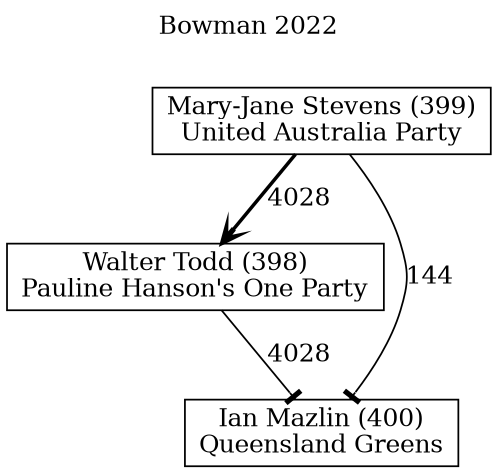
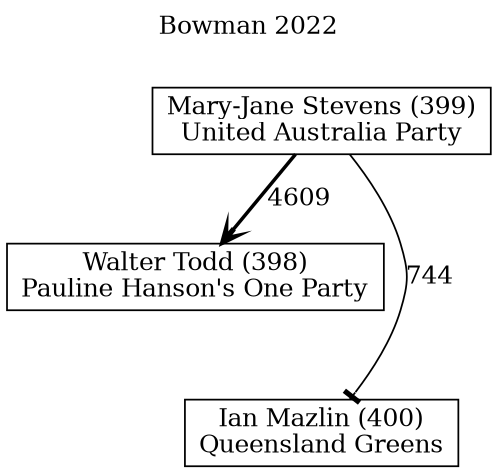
edge "Mary-Jane Stevens (399) United Australia Party" -> "Walter Todd (398) Pauline Hanson's One Party": label "4028" -> "4609"
edge "Mary-Jane Stevens (399) United Australia Party" -> "Ian Mazlin (400) Queensland Greens": label "144" -> "744"
edge "Walter Todd (398) Pauline Hanson's One Party" -> "Ian Mazlin (400) Queensland Greens": removed, label "4028"
